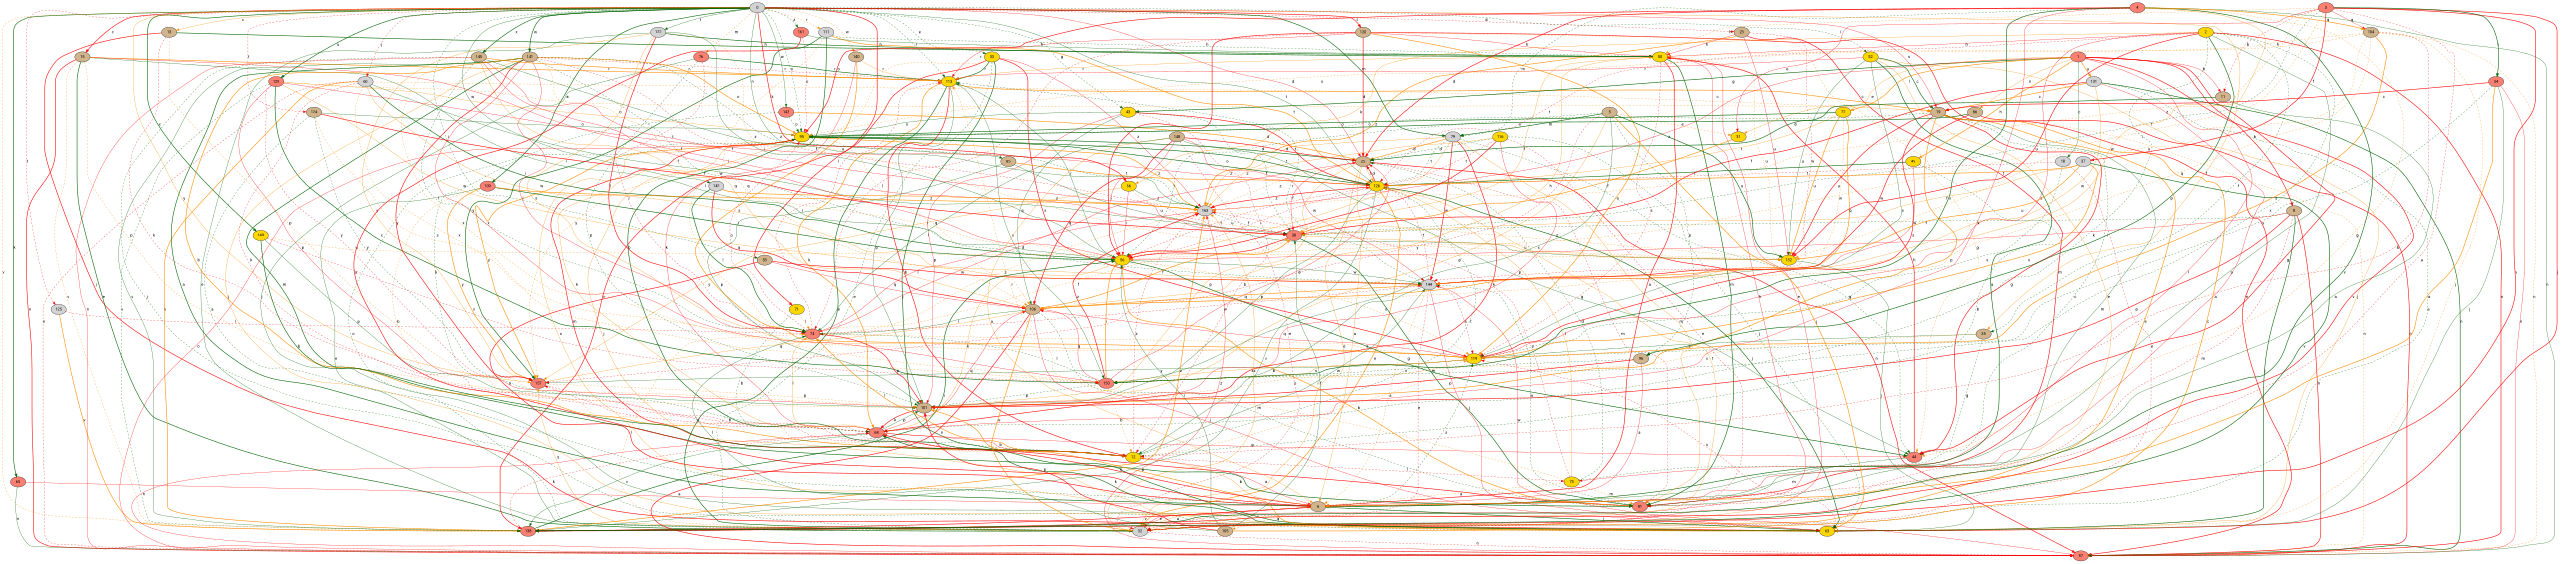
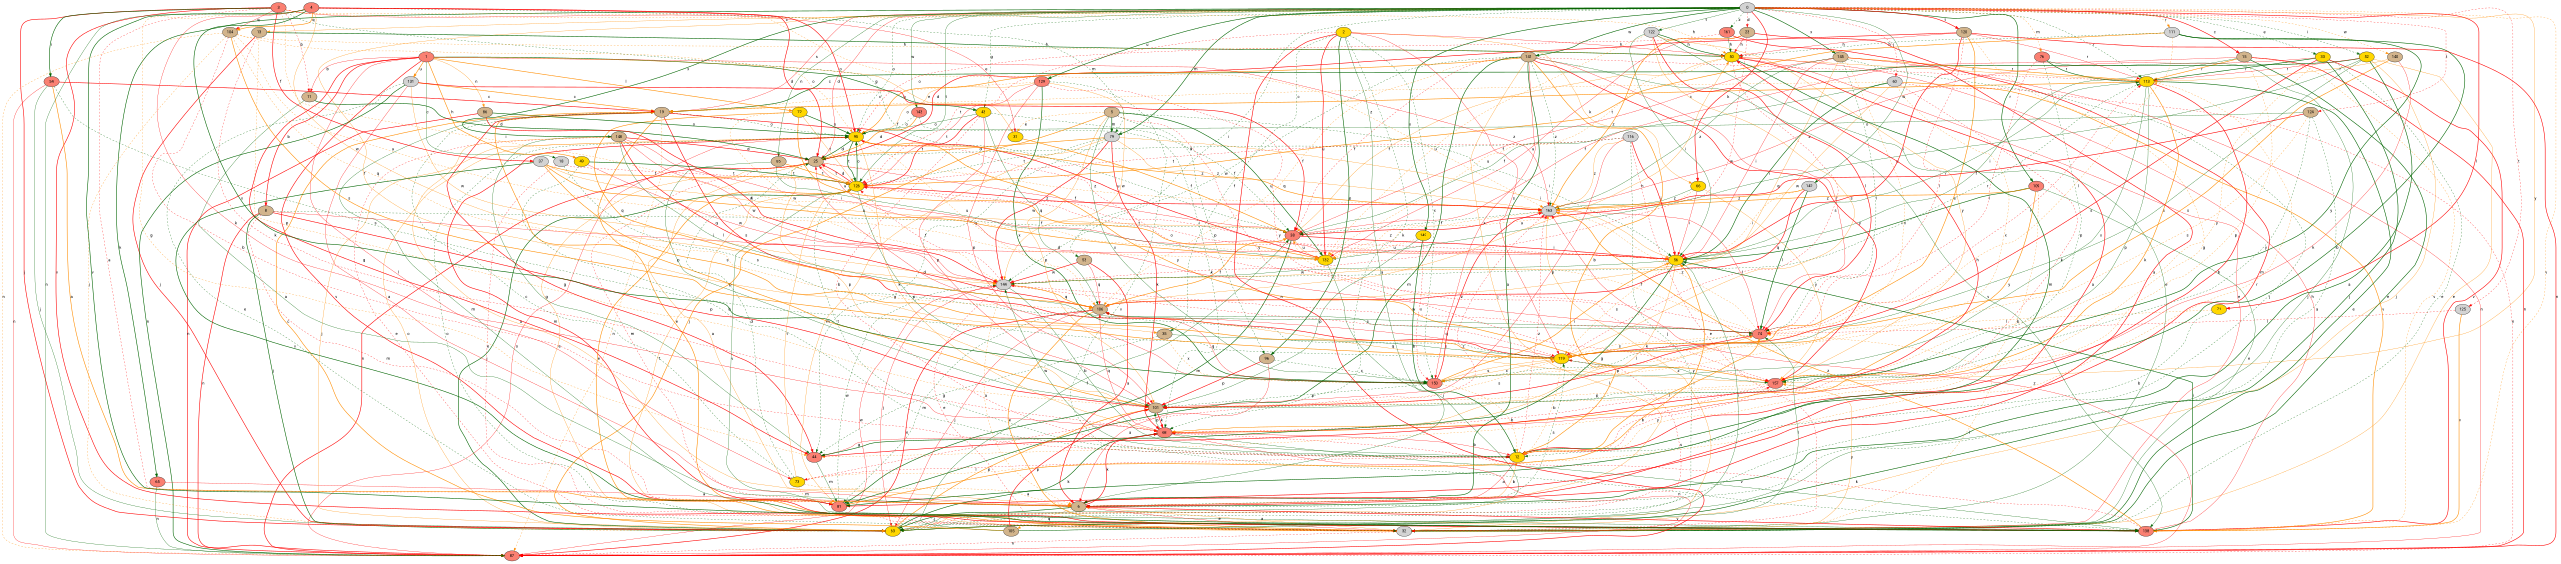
edge "0" -> "148": added, label "x"
node "116": fillcolor gold -> lightgrey
